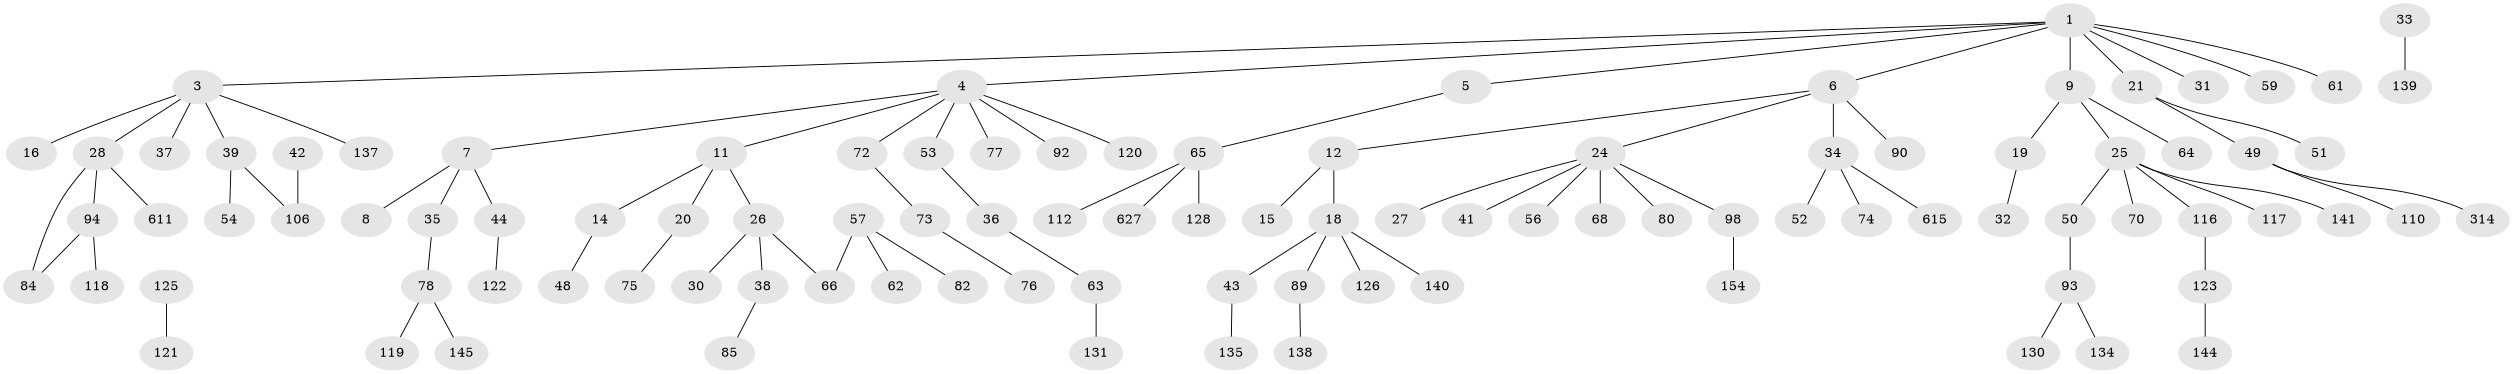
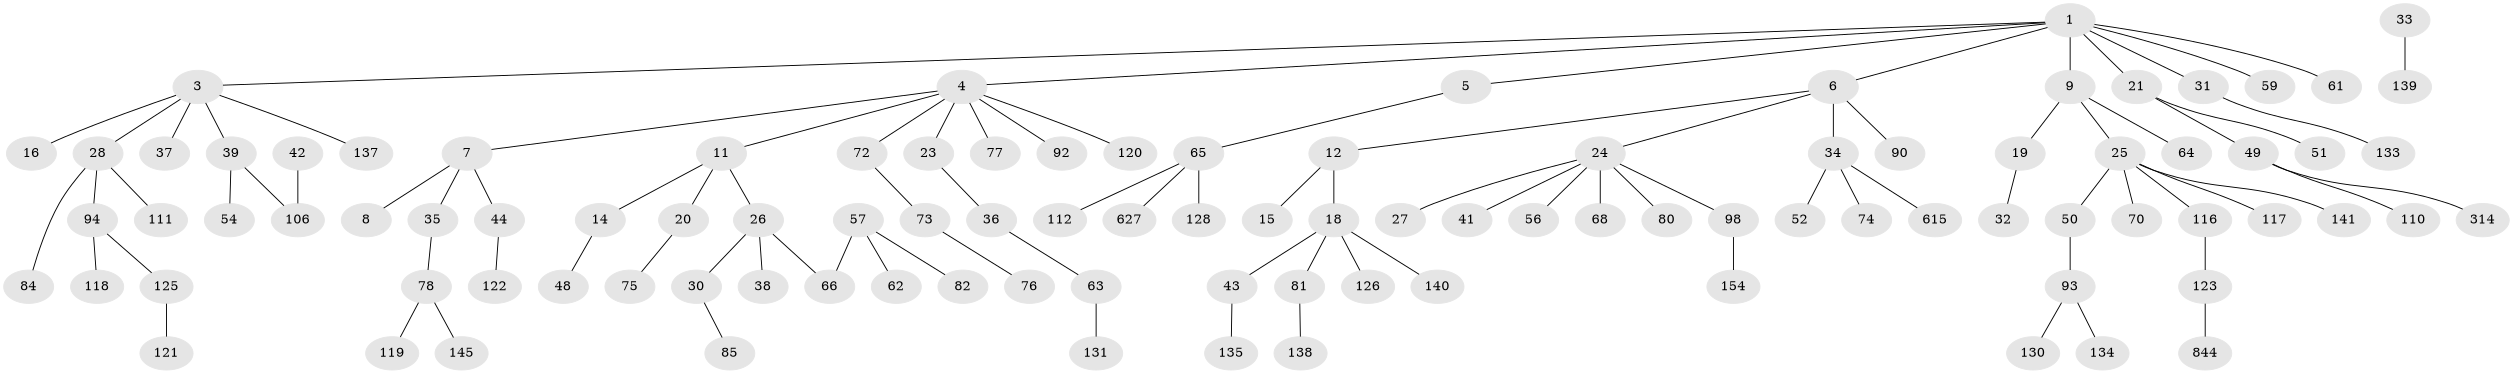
node "53": label "53" -> "23"
node "133": added
node "611": label "611" -> "111"
edge "94" -- "84": now "94" -- "125"
node "89": label "89" -> "81"
edge "38" -- "85": now "30" -- "85"
node "144": label "144" -> "844"
